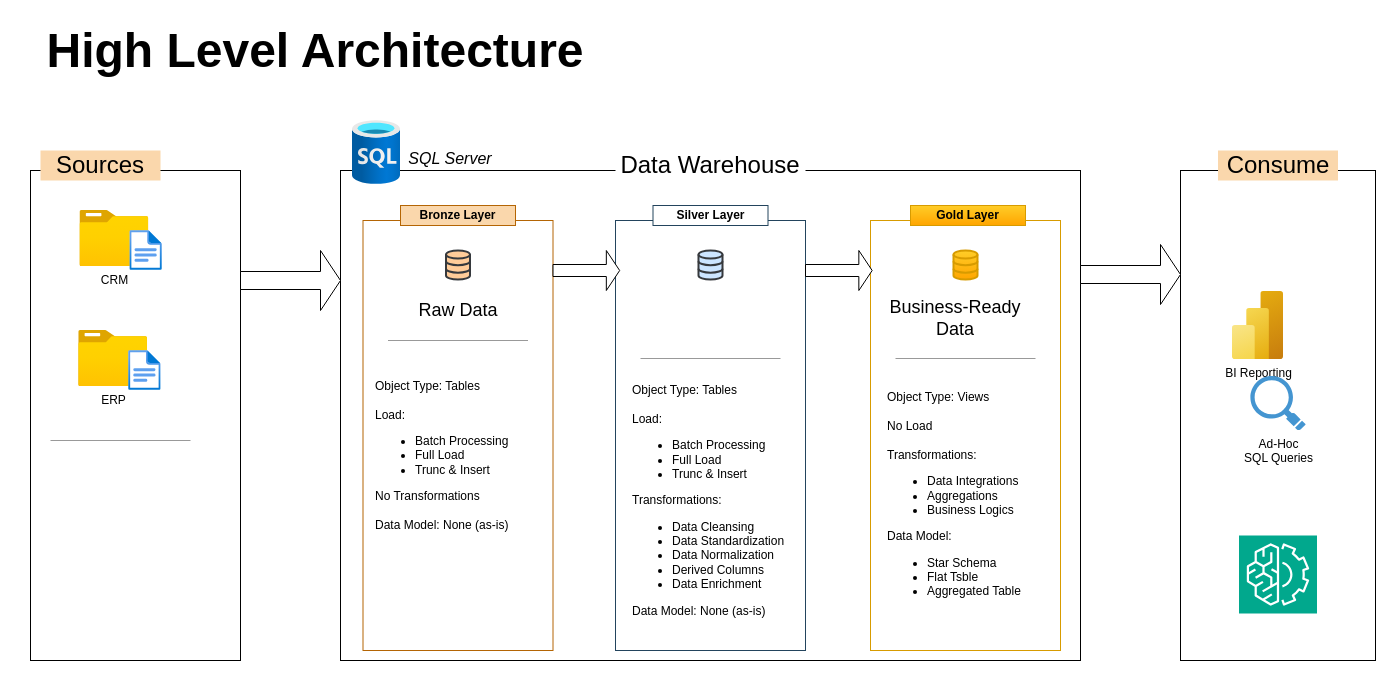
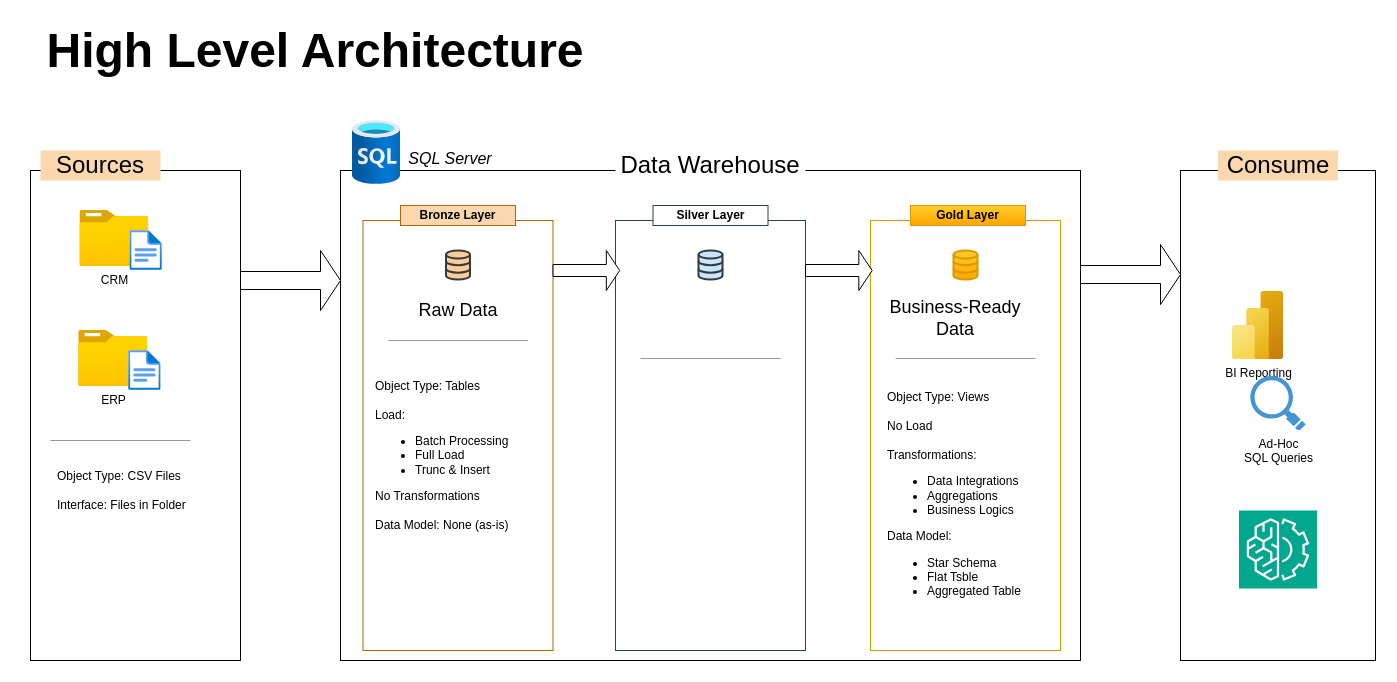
node "Object Type: CSV Files Interface: Files in Folder": added
node "Object Type: Tables Load: Batch Processing Full Load Trunc & Insert Transformations: Data Cleansing Data Standardization Data Normalization Derived Columns Data Enrichment Data Model: None (as-is)": removed
node "Machine Learning": moved (1278, 575) -> (1278, 550)
